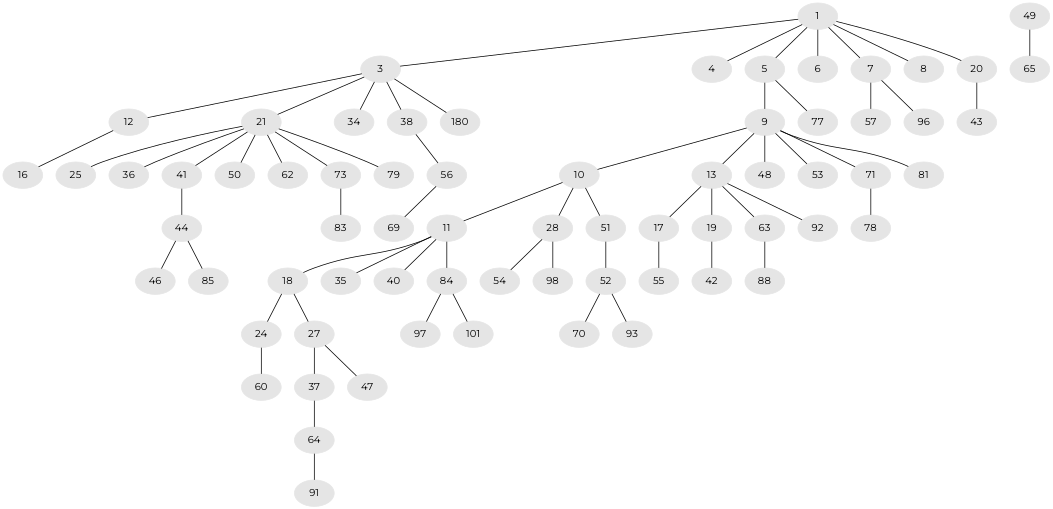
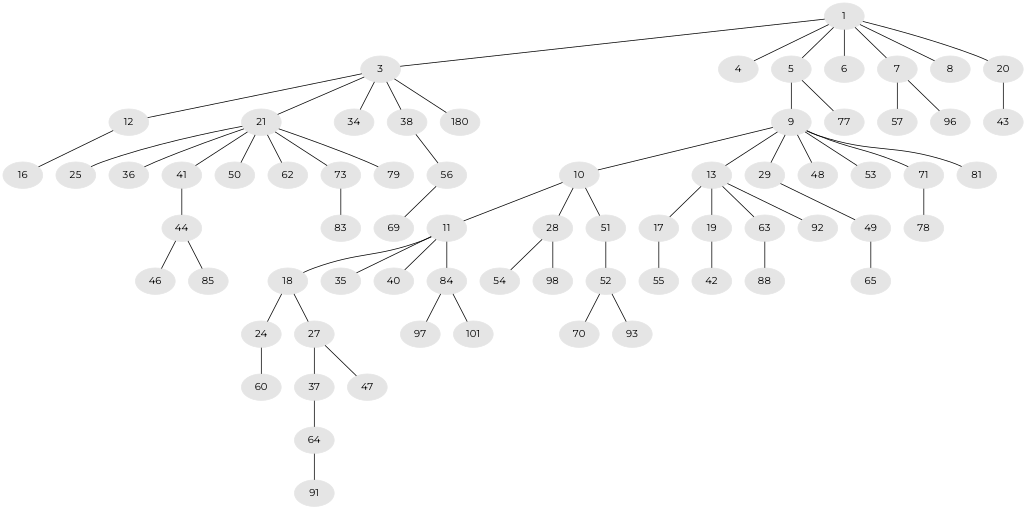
node "29": added
